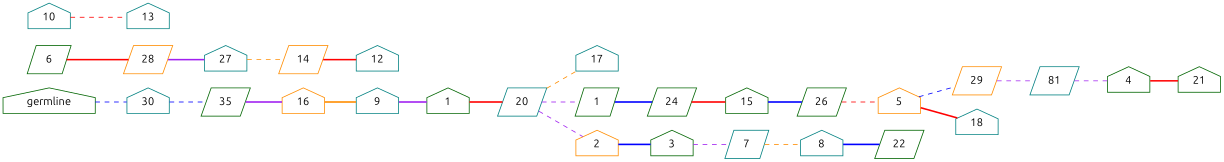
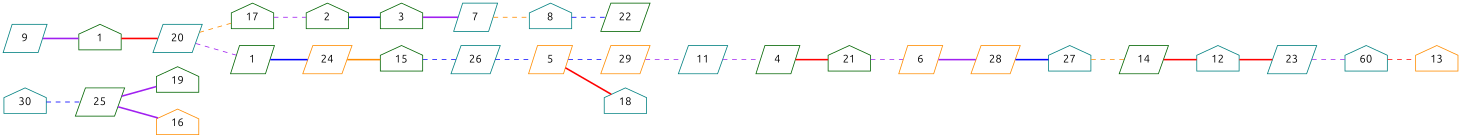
node "10": label "10" -> "60"
node "13": color teal -> darkorange
node "6": color darkgreen -> darkorange
edge "6" -- "28": color red -> purple
edge "28" -- "27": color purple -> blue
node "14": color darkorange -> darkgreen
node "17": color teal -> darkgreen
edge "21" -- "6": added
node "23": added
node "19": added
node "81": label "81" -> "11"
node "4": shape house -> parallelogram
node "germline": removed
node "35": label "35" -> "25"
edge "16" -- "9": removed
node "9": shape house -> parallelogram
node "24": color darkgreen -> darkorange
edge "24" -- "15": color red -> darkorange
edge "15" -- "26": style bold -> dashed
node "26": color darkgreen -> teal
edge "26" -- "5": color red -> blue
node "5": shape house -> parallelogram
edge "20" -- "2": now "17" -- "2"
node "2": color darkorange -> darkgreen
edge "3" -- "7": style dashed -> bold
edge "8" -- "22": style bold -> dashed
